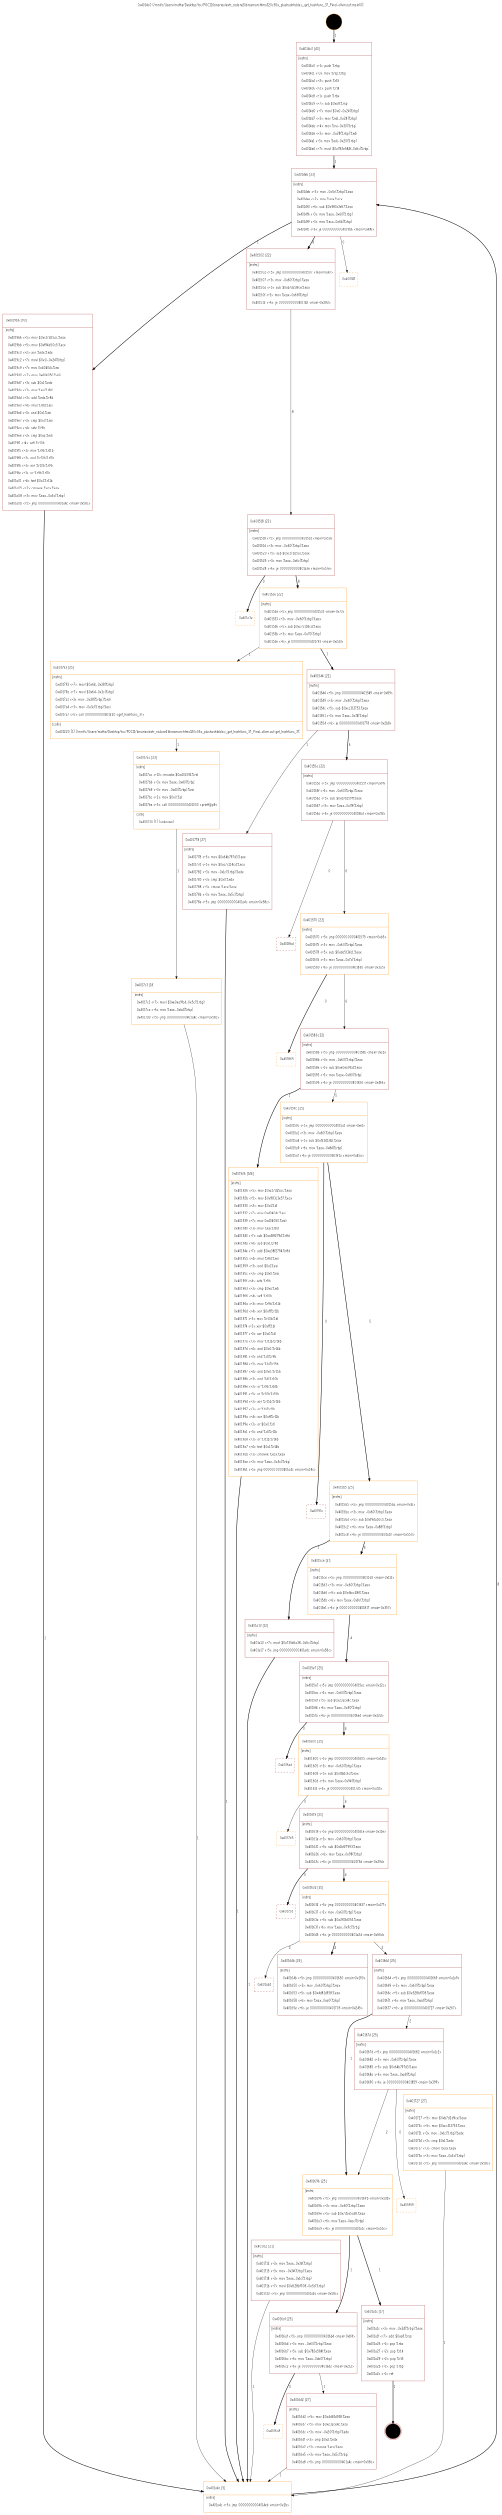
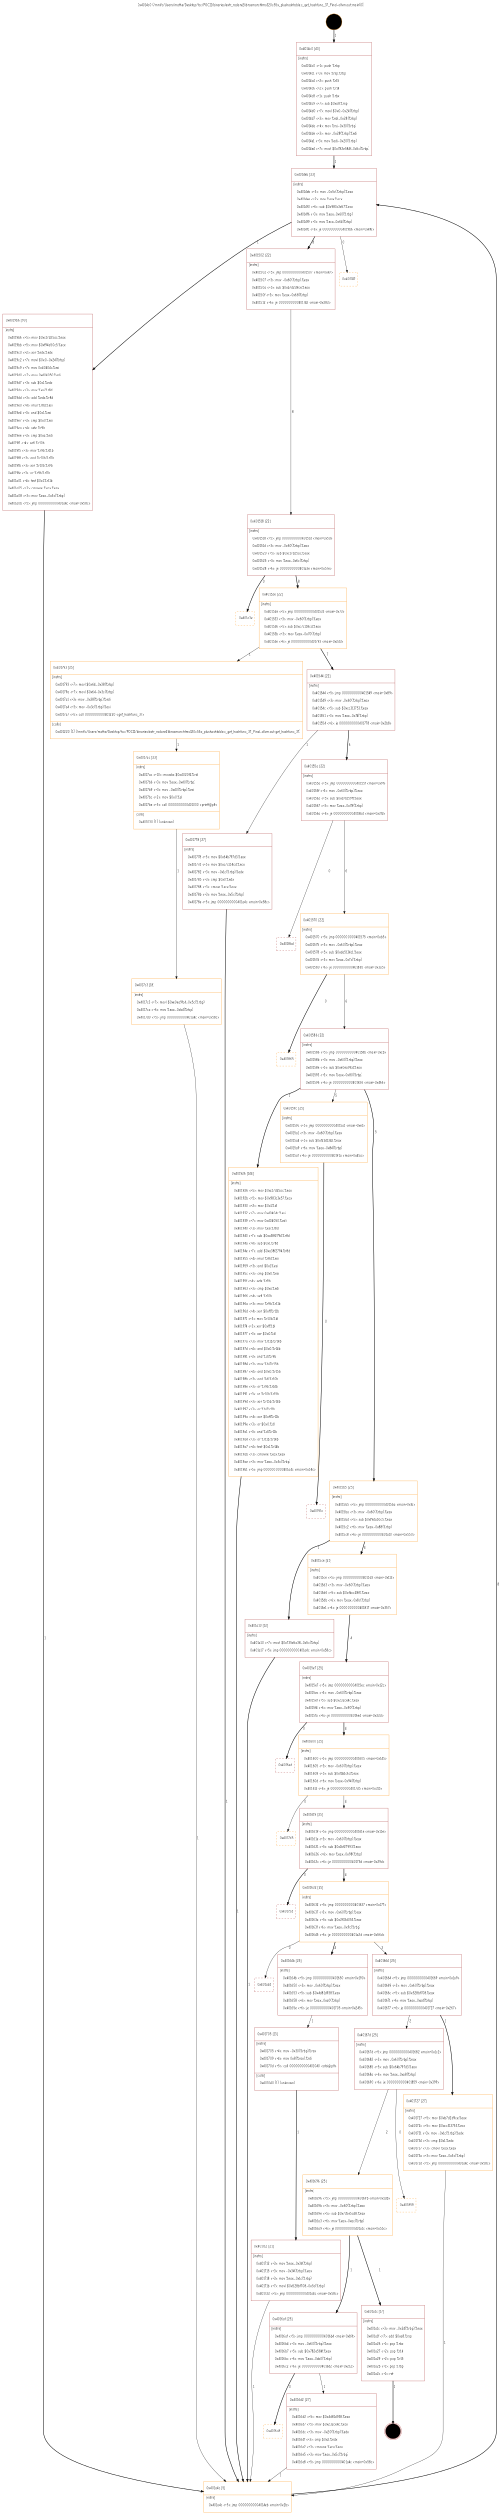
edge "0x40159c [25]" -> "0x4015b5 [25]": now "0x401586 [22]" -> "0x4015b5 [25]"
node "0x401705 [13]": added
edge "0x401664 [25]" -> "0x401696 [25]": now "0x401664 [25]" -> "0x401727 [27]"
